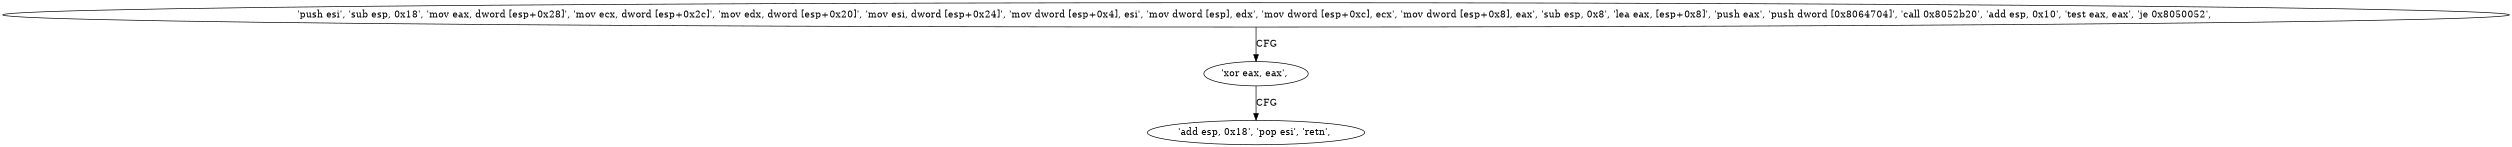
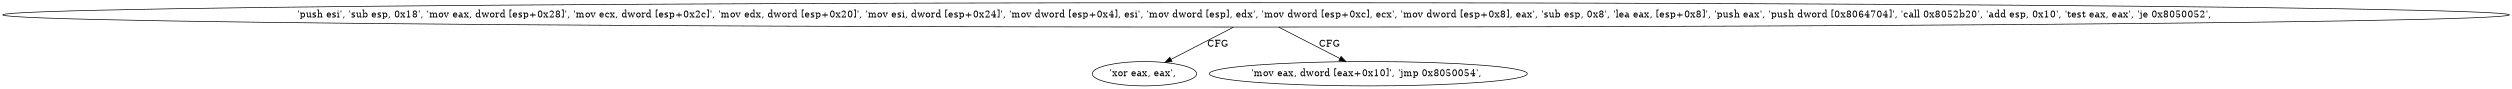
node "'mov eax, dword [eax+0x10]', 'jmp 0x8050054',": added
node "'add esp, 0x18', 'pop esi', 'retn',": removed
